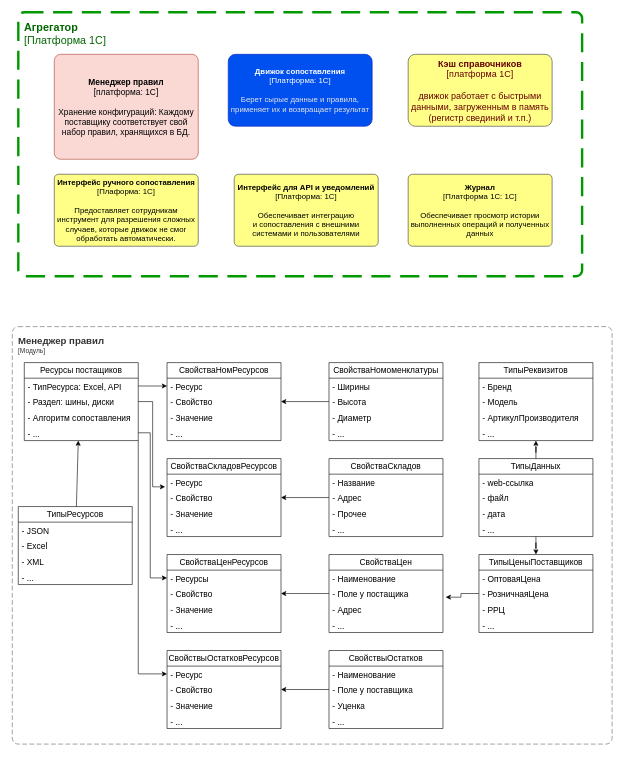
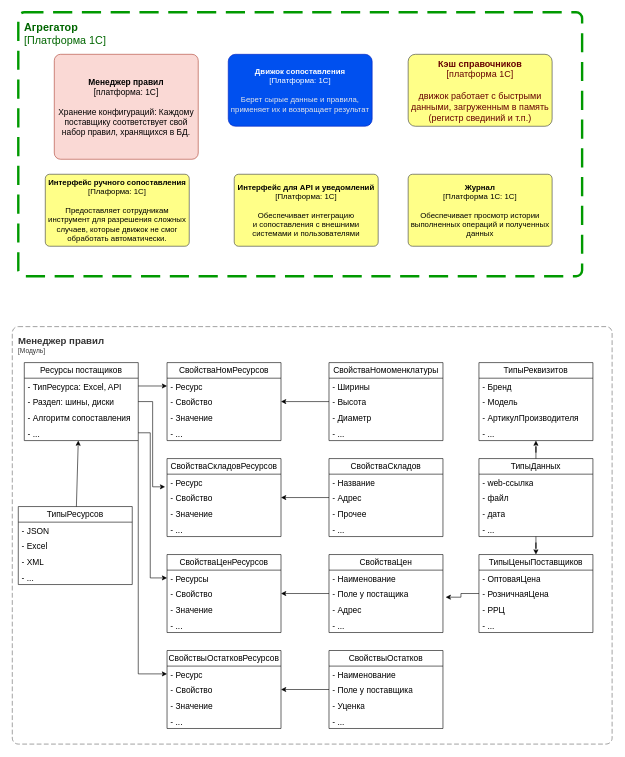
node "Интерфейс ручного сопоставления [Плаформа: 1С] Предоставляет сотрудникам инструмент для разрешения сложных случаев, которые движок не смог обработать автоматически.": moved (126, 210) -> (117, 210)
